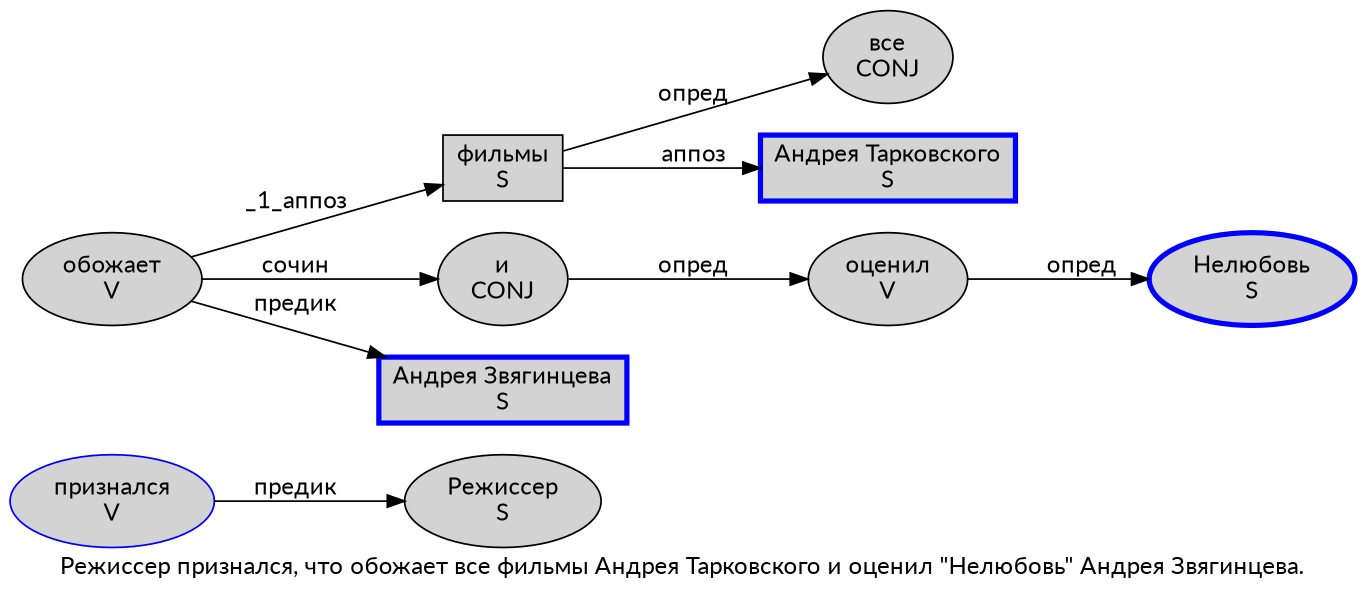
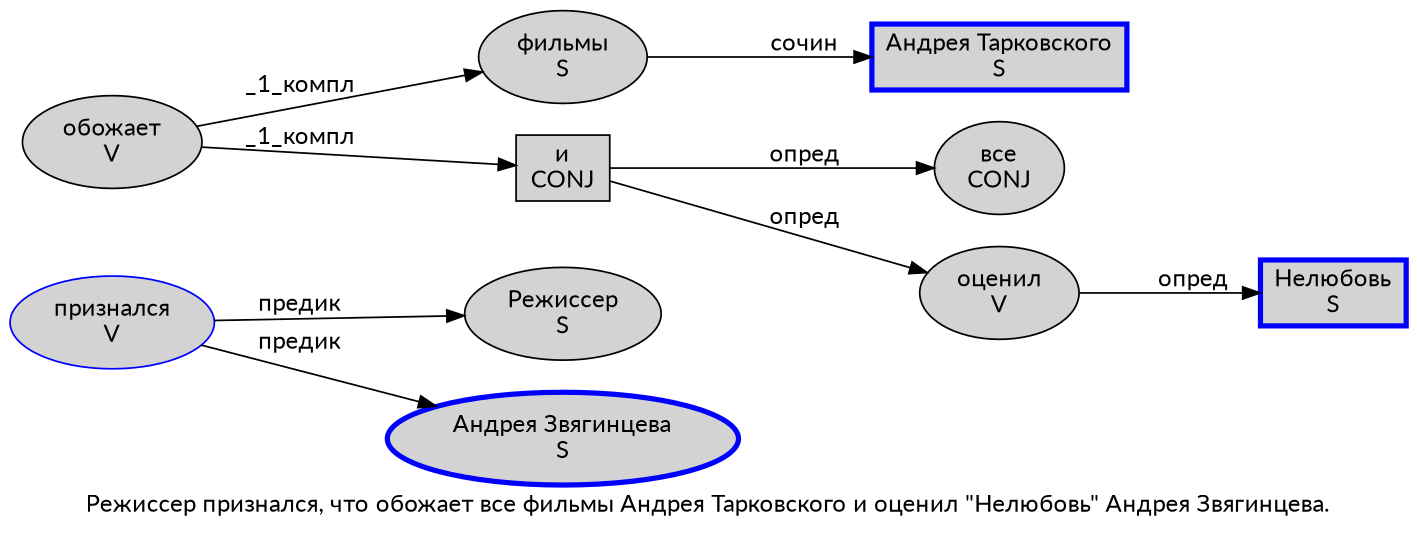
edge "фильмы S" -> "все CONJ": now "и CONJ" -> "все CONJ"
edge "фильмы S" -> "Андрея Тарковского S": label "аппоз" -> "сочин"
node "фильмы S": shape box -> ellipse
edge "обожает V" -> "фильмы S": label "_1_аппоз" -> "_1_компл"
edge "обожает V" -> "и CONJ": label "сочин" -> "_1_компл"
node "и CONJ": shape ellipse -> box
node "Нелюбовь S": shape ellipse -> box
edge "обожает V" -> "Андрея Звягинцева S": now "признался V" -> "Андрея Звягинцева S"
node "Андрея Звягинцева S": shape box -> ellipse
